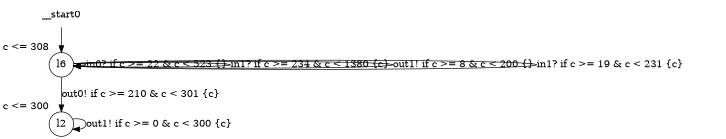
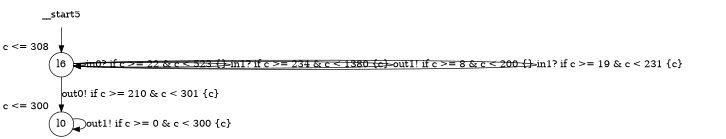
node "__start0": label "__start0" -> "__start5"
node "l2 c <= 300": label "l2 c <= 300" -> "l0 c <= 300"
